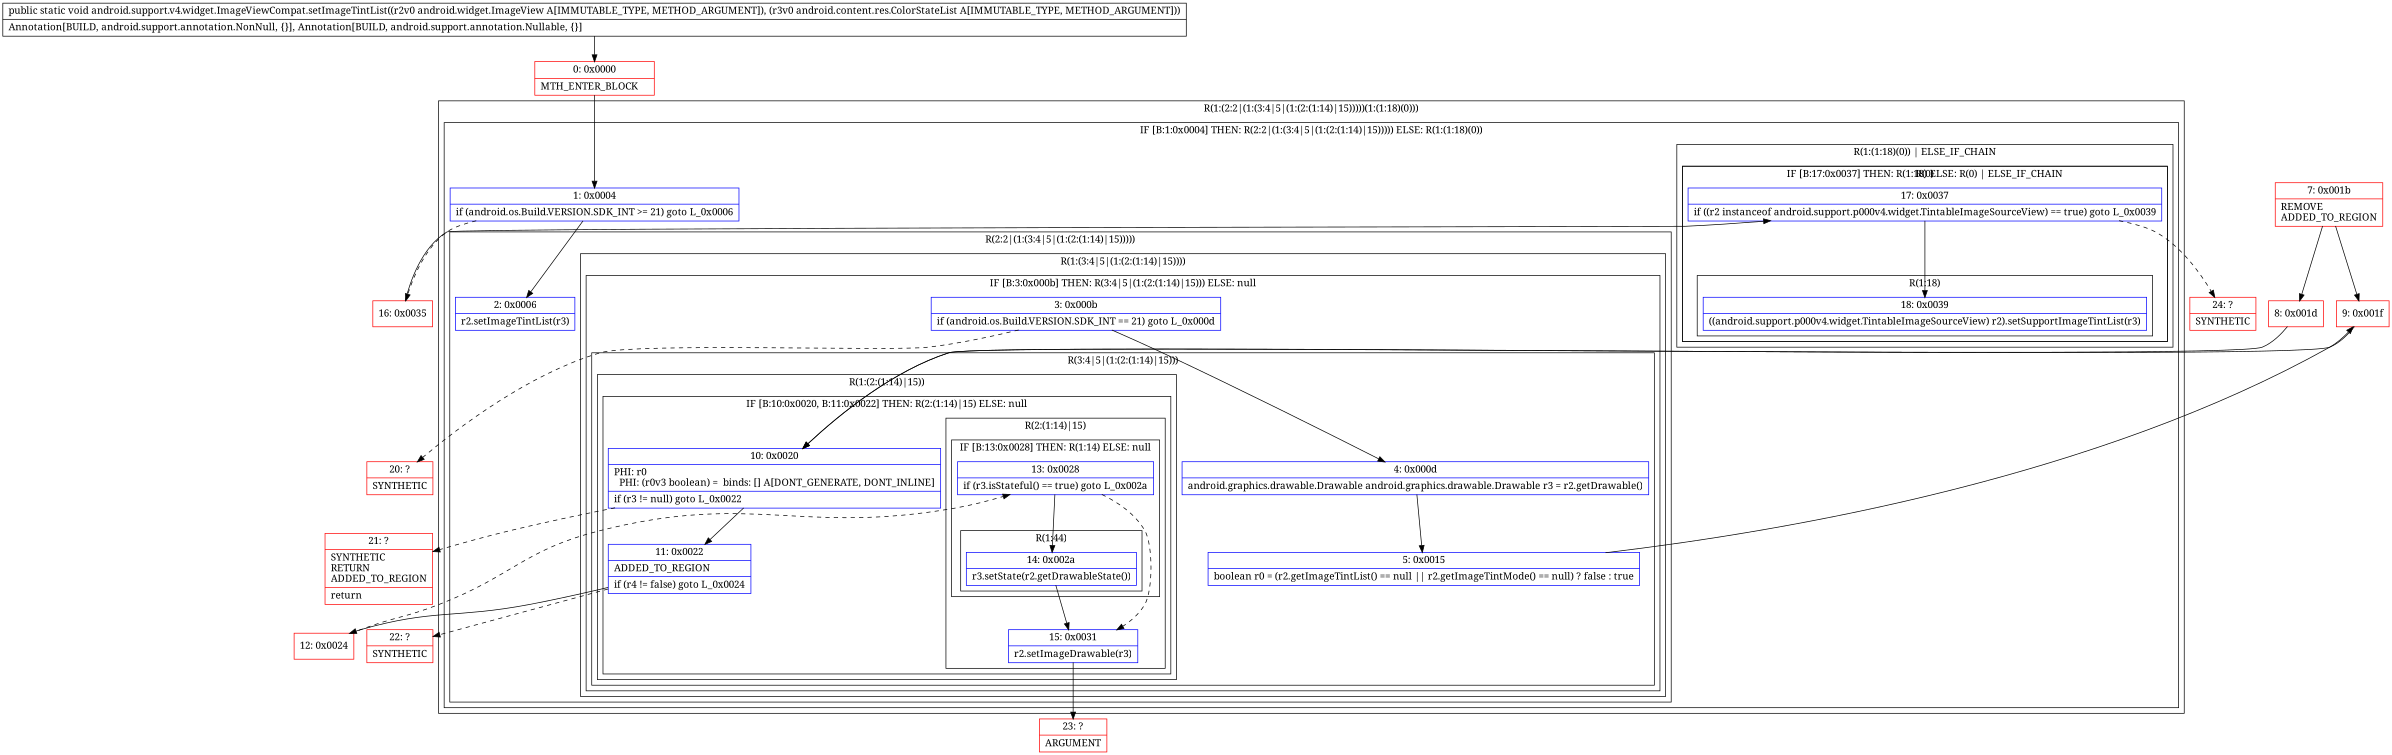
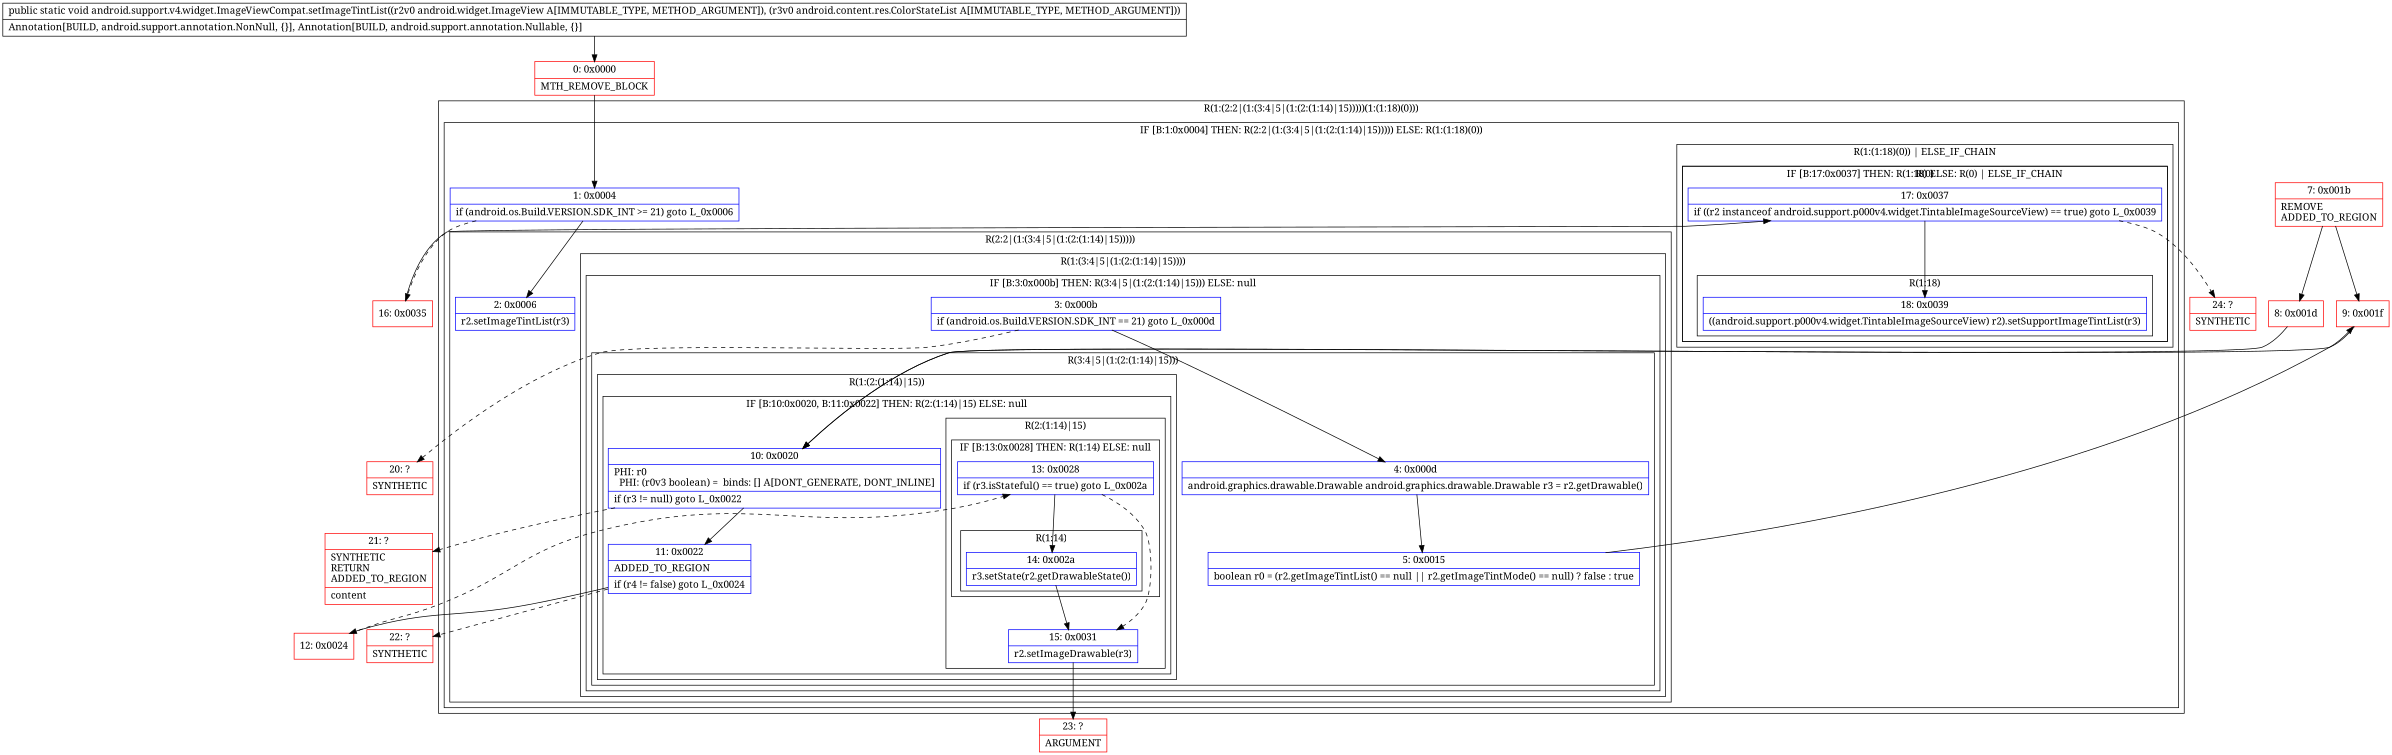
node "0: 0x0000": text "MTH_ENTER_BLOCK" -> "MTH_REMOVE_BLOCK"
cluster "R(1:44)": label "R(1:44)" -> "R(1:14)"
node "21: ?": text "return" -> "content"
